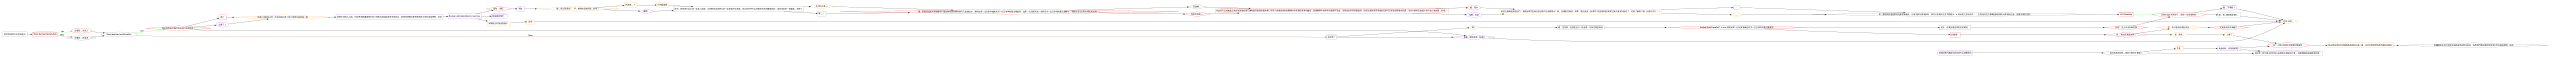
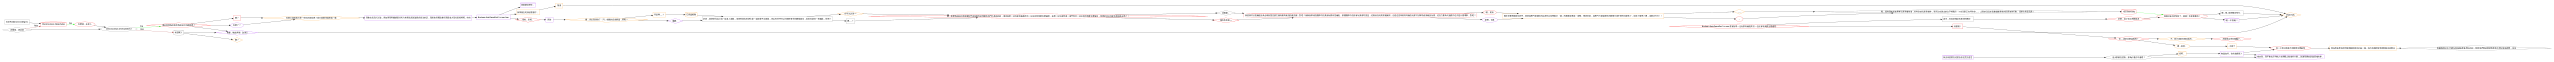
edge "又被那足球伎倆騙了…" -> "Chat ends.": removed
node "嗯，別笑我，但我在設計一款遊戲，在我空閒的時候": removed
edge "Check boolean NameFuture" -> "怎麼樣，漂泊者": reversed
node "我猜如果門是鎖住的話我可以短暫顯示": label "我猜如果門是鎖住的話我可以短暫顯示" -> "我沒有想要在這裡自怨自艾的意思"
